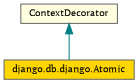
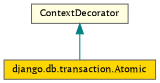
node "django.db.django.Atomic": label "django.db.django.Atomic" -> "django.db.transaction.Atomic"
